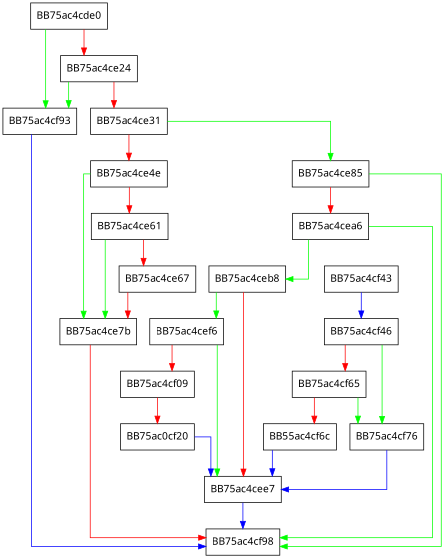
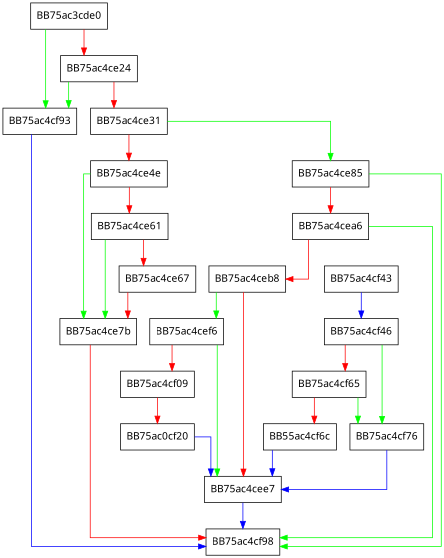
node "BB75ac4cde0": label "BB75ac4cde0" -> "BB75ac3cde0"
edge "BB75ac4cea6" -> "BB75ac4ceb8": color green -> red
